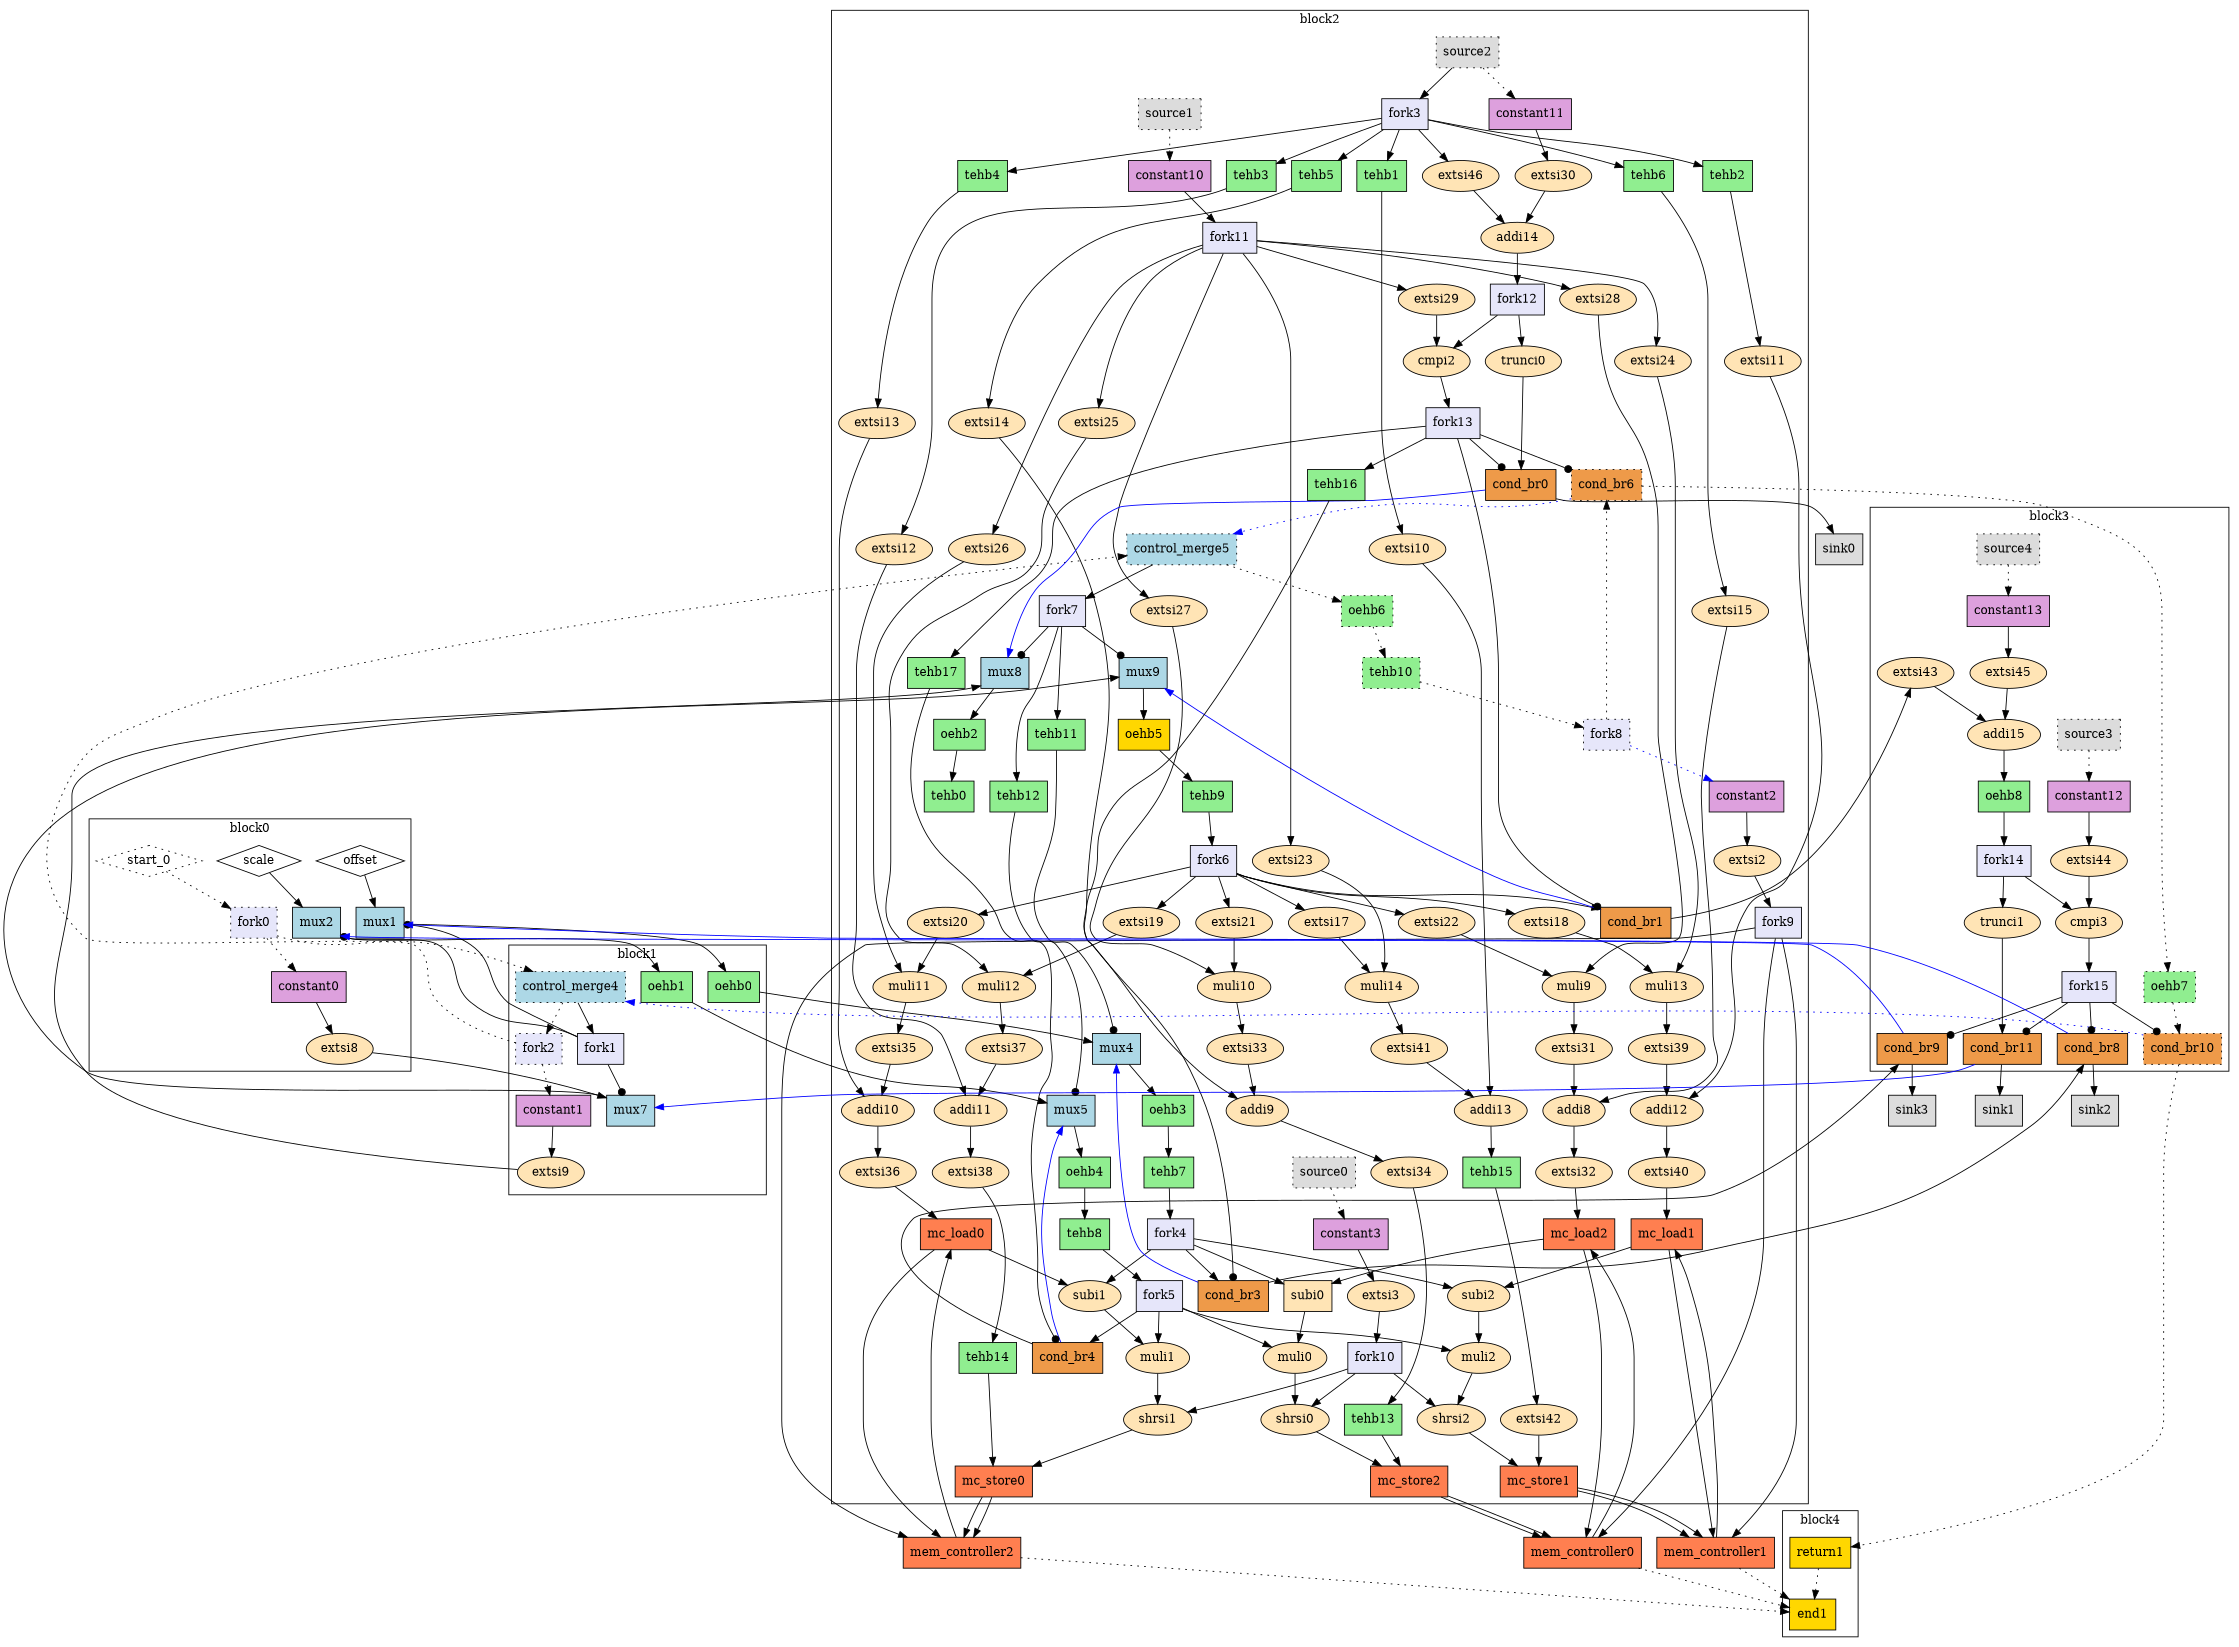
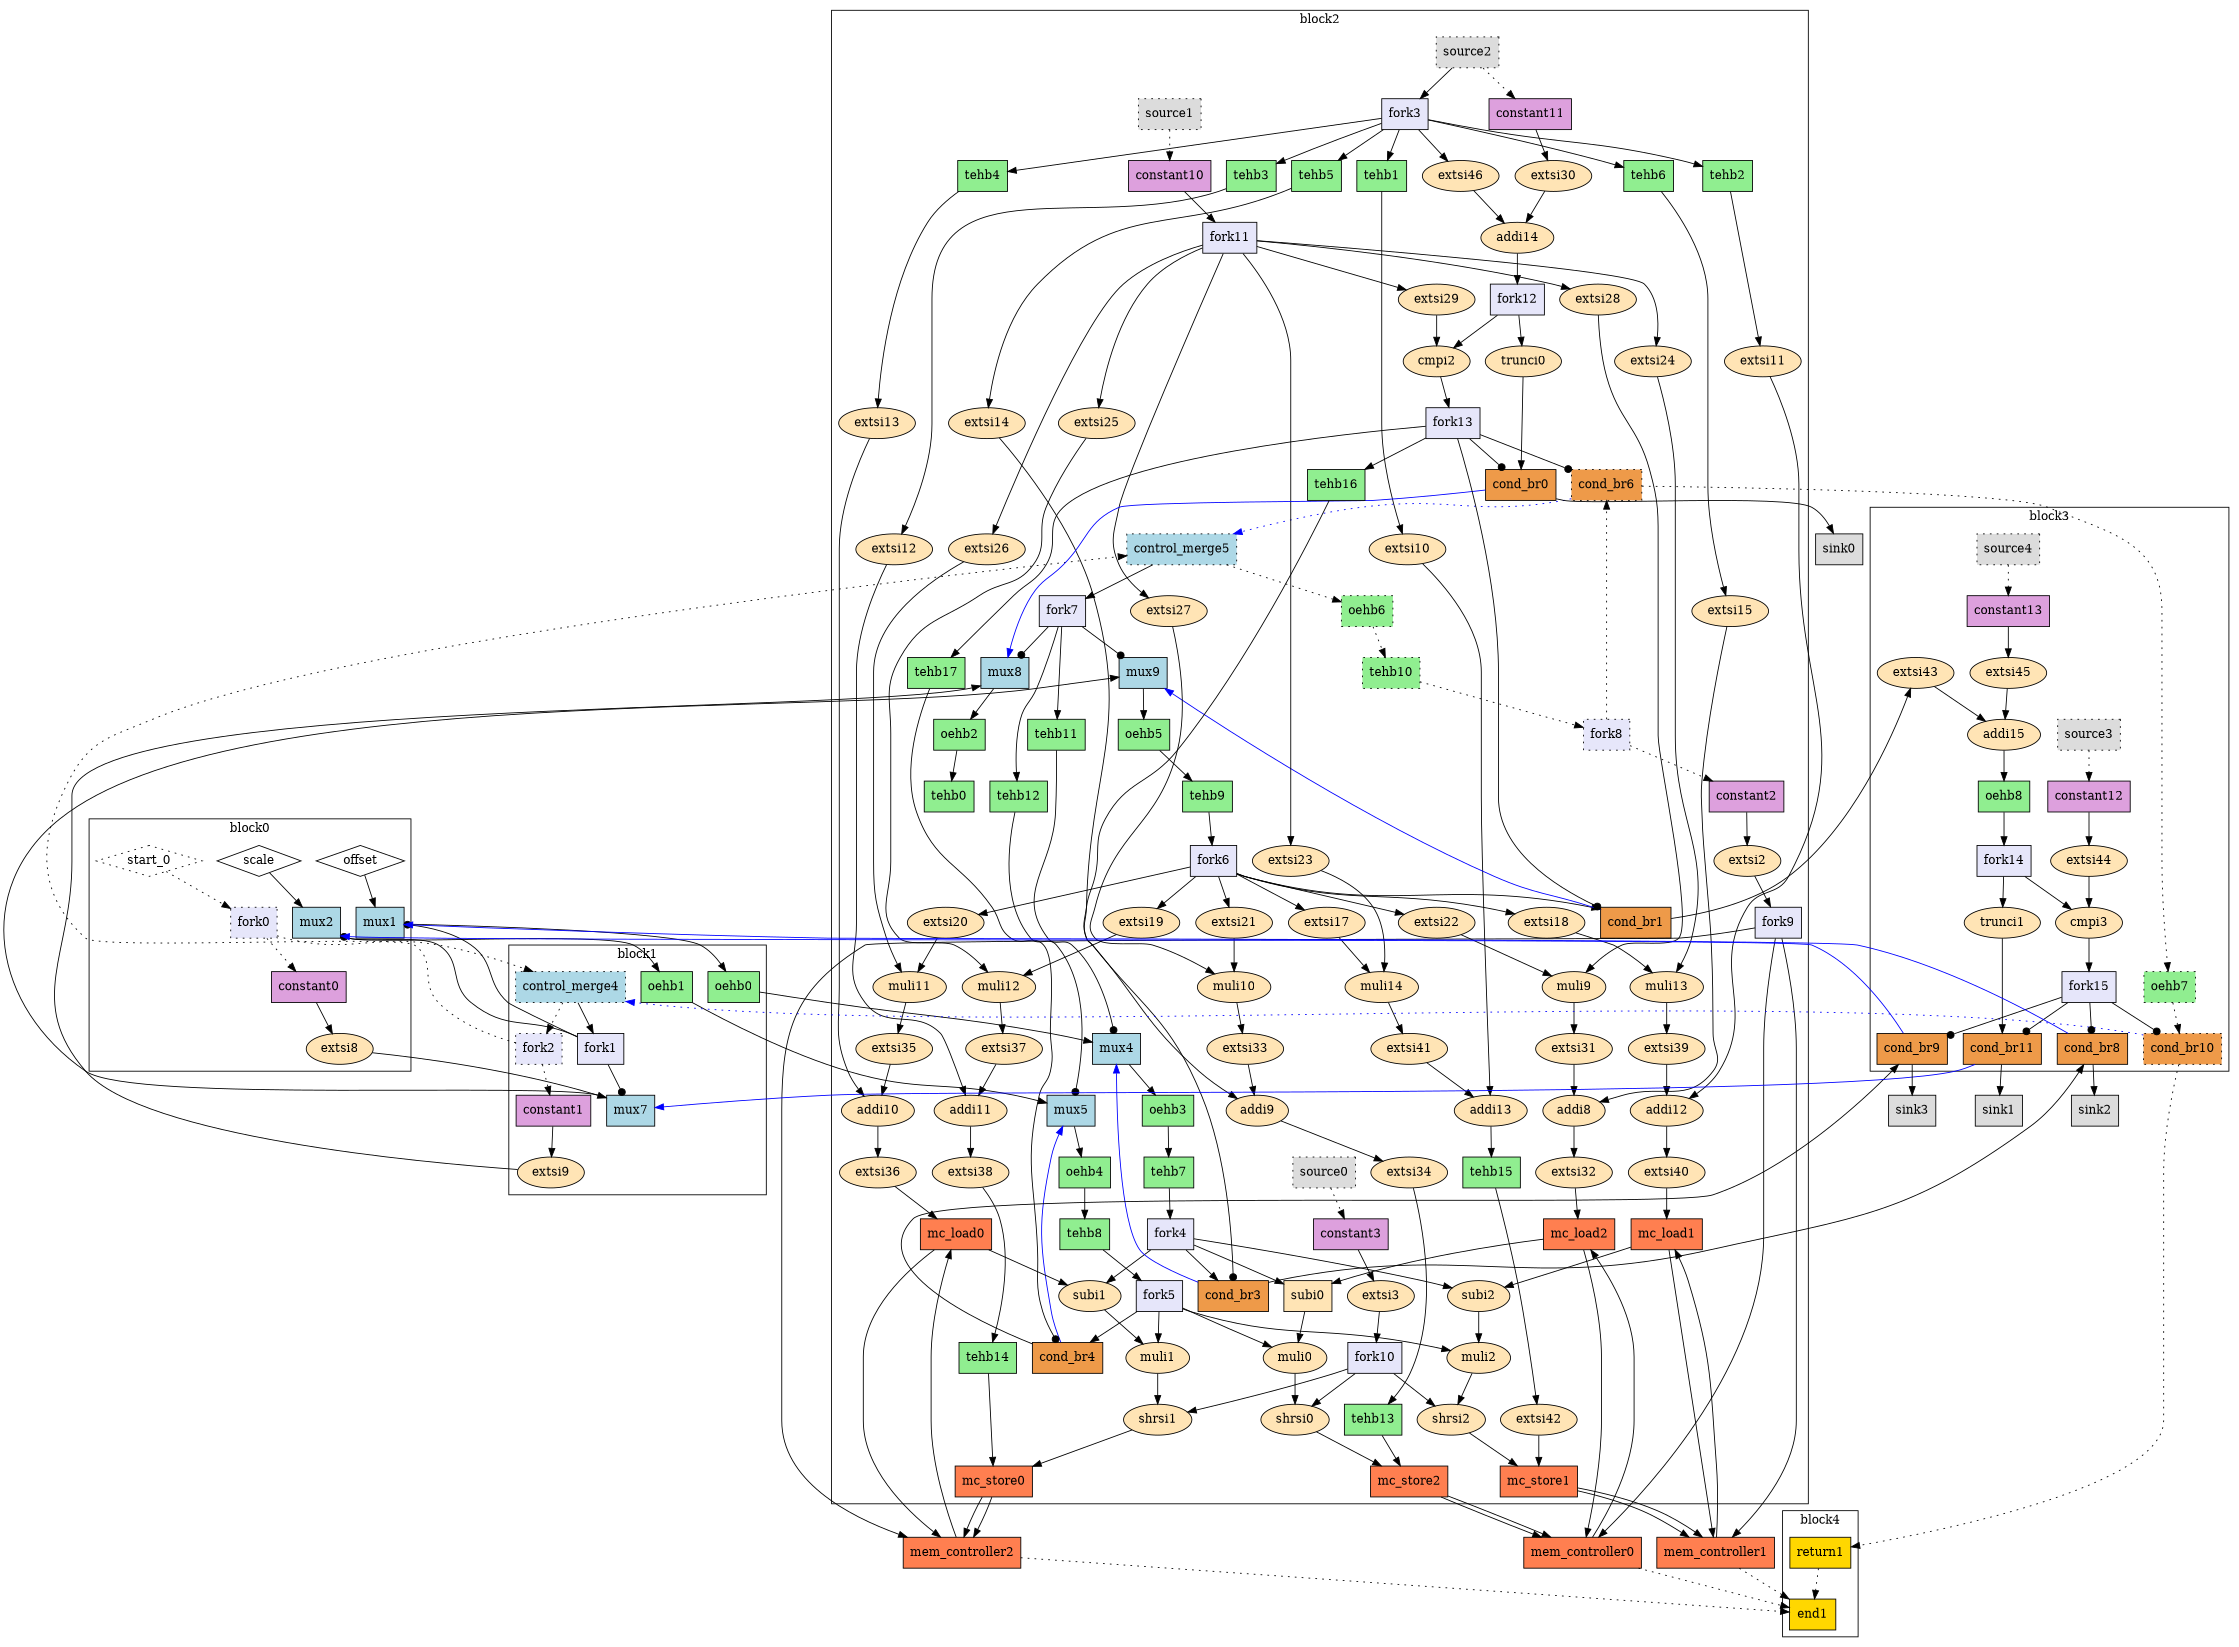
node "oehb5": fillcolor gold -> lightgreen
edge "fork8" -- "constant2": color blue -> black
